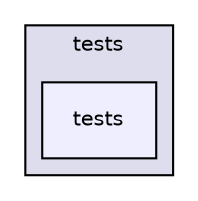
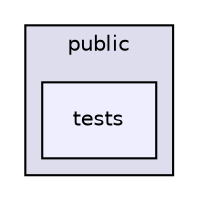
cluster "tests": label "tests" -> "public"
